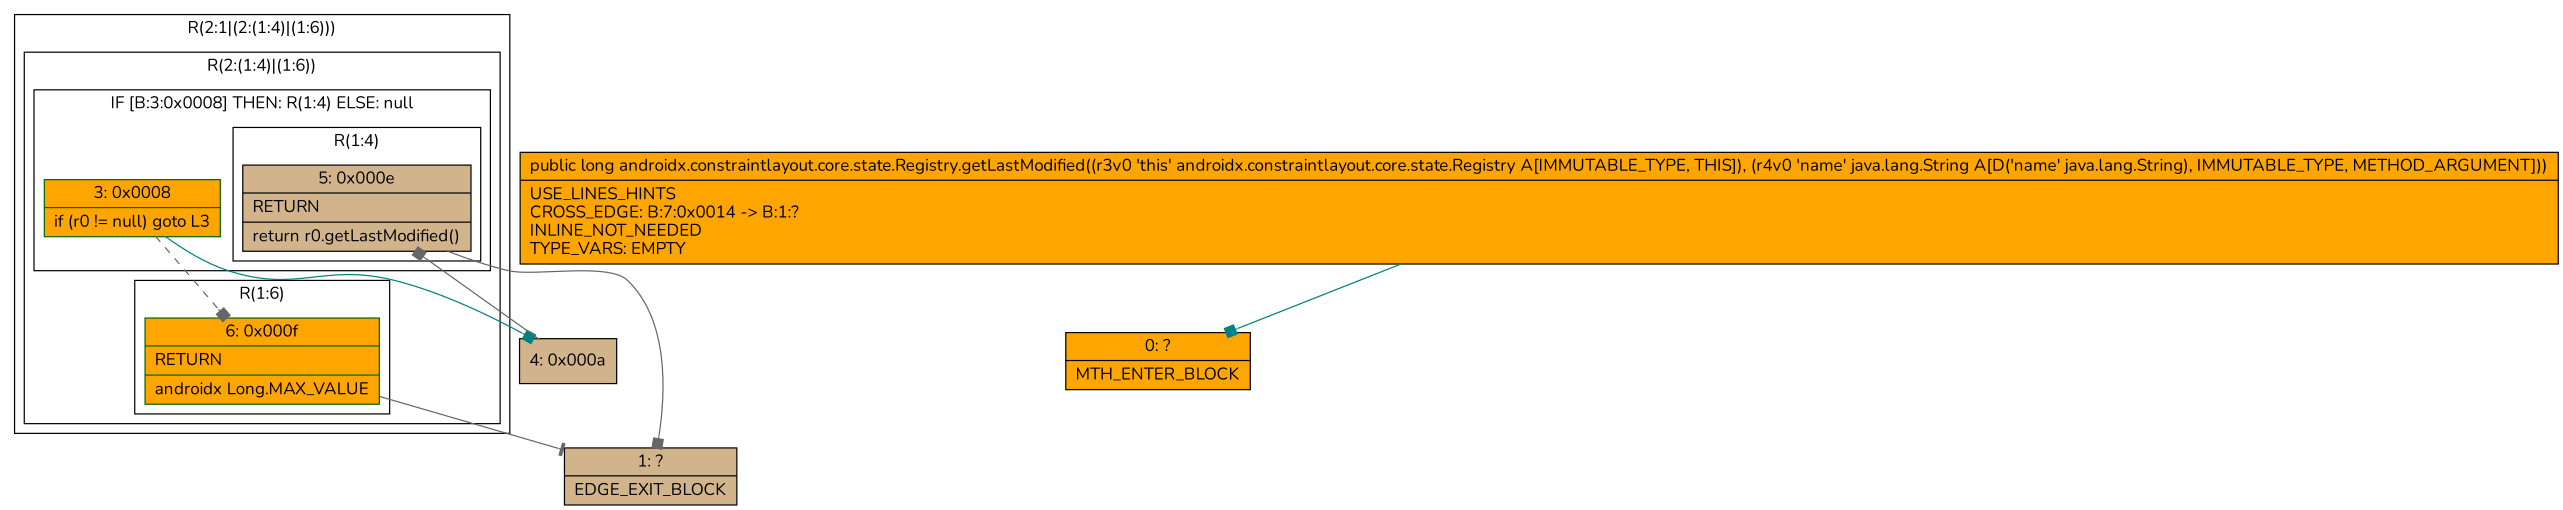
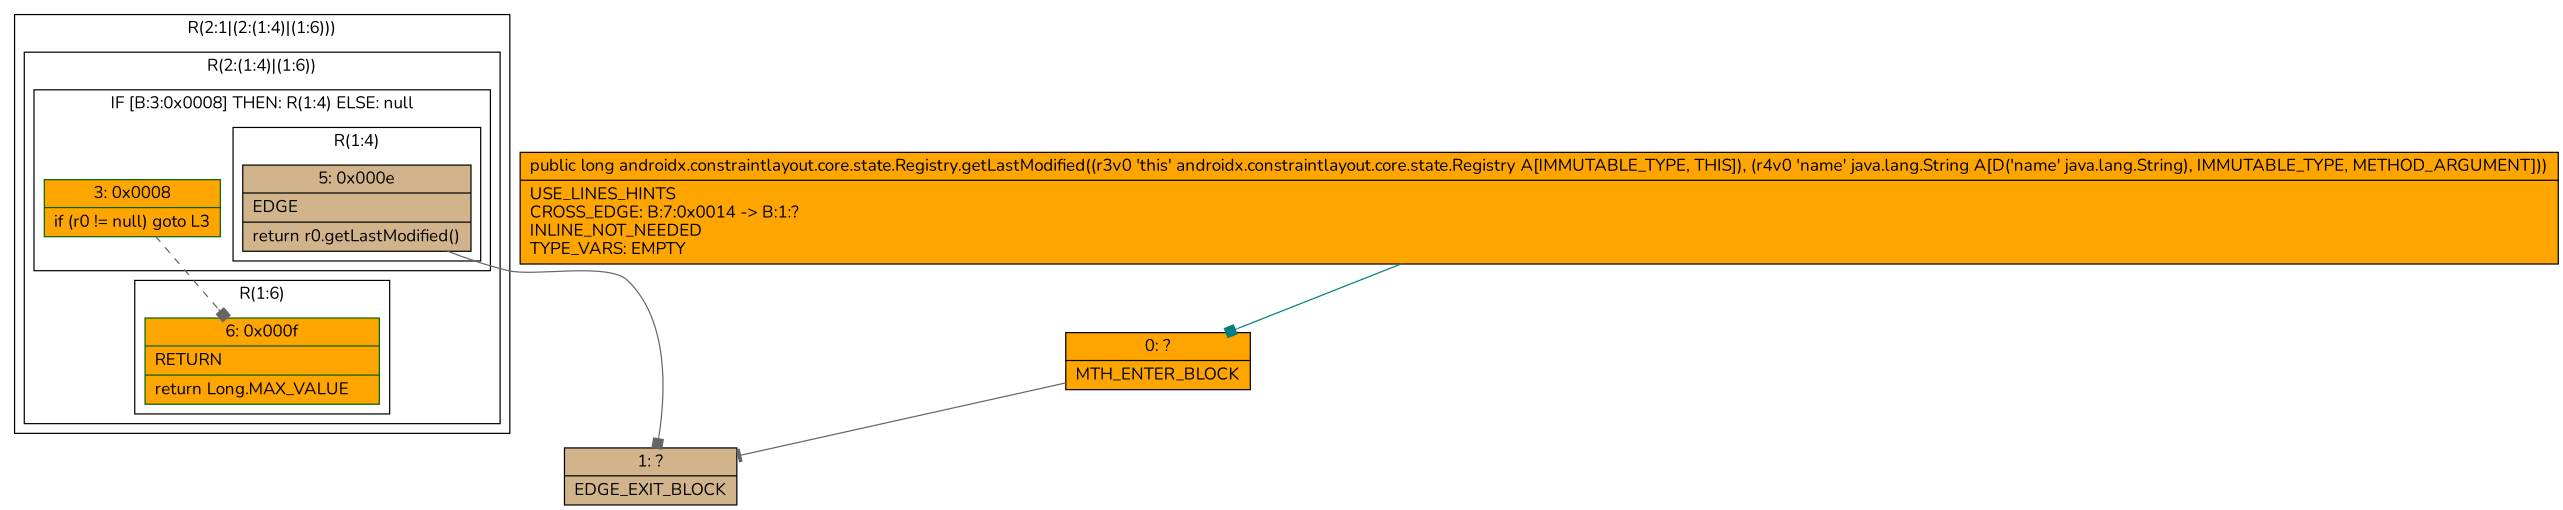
node "5: 0x000e": text "RETURN" -> "EDGE"
node "4: 0x000a": removed
node "6: 0x000f": text "androidx Long.MAX_VALUE" -> "return Long.MAX_VALUE"
edge "6: 0x000f" -> "1: ?": now "0: ?" -> "1: ?"
